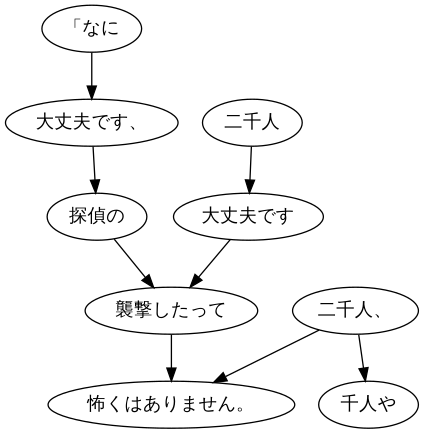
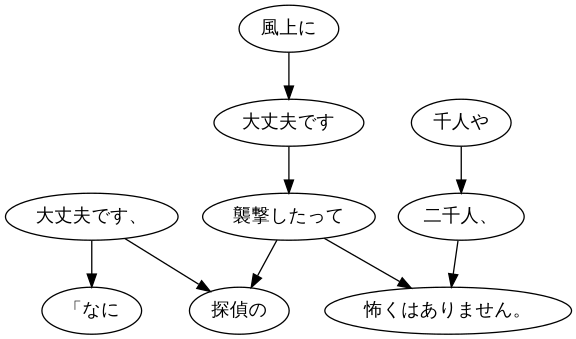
edge "「なに" -> "大丈夫です、": reversed
node "二千人": label "二千人" -> "風上に"
edge "探偵の" -> "襲撃したって": reversed
edge "二千人、" -> "千人や": reversed
